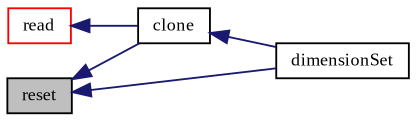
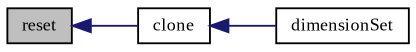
node "read": removed
edge "dimensionSet" -> "reset": removed
